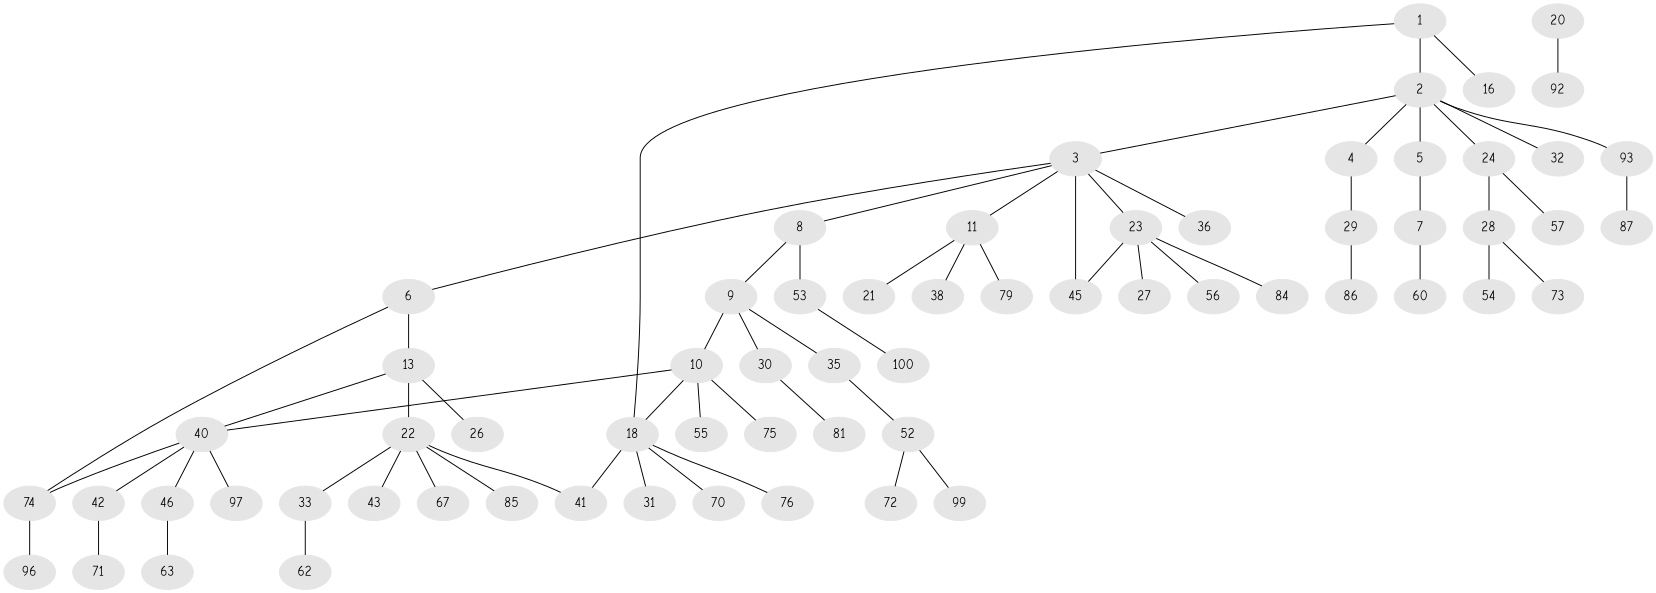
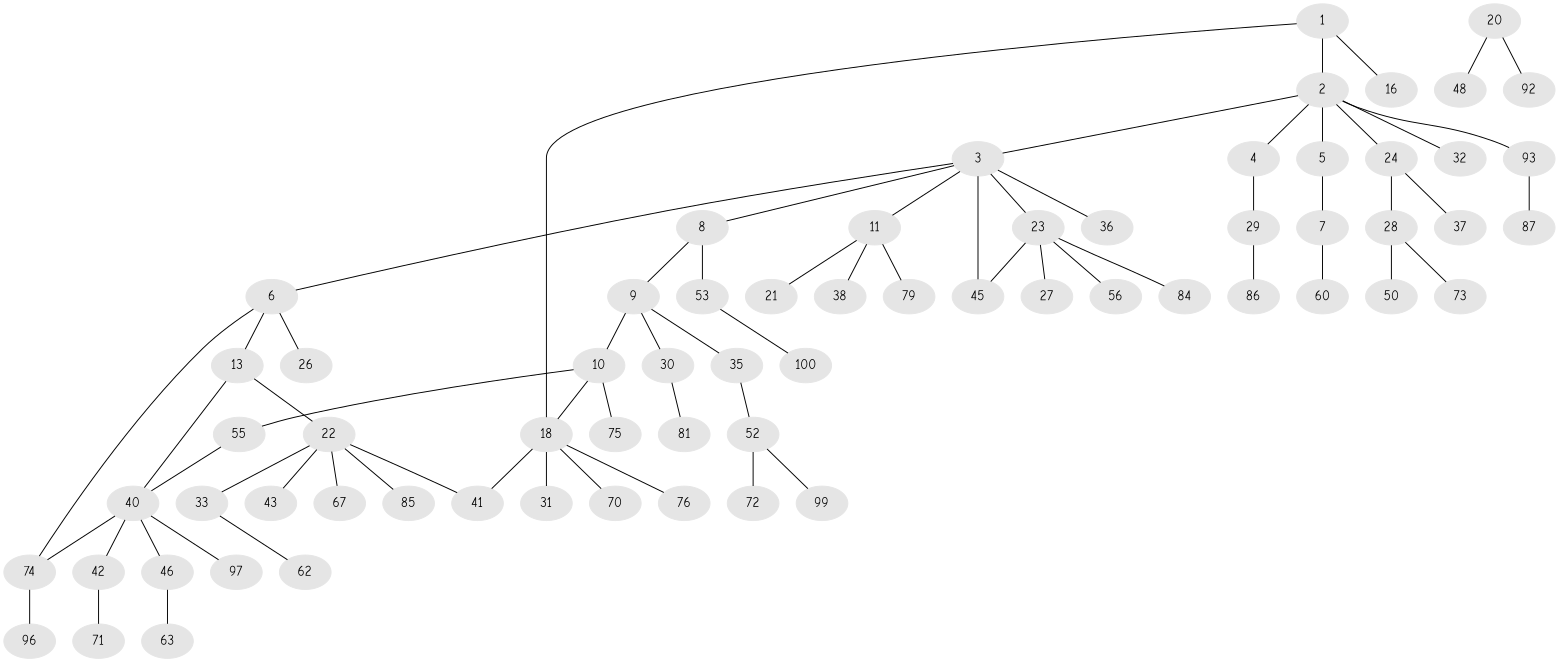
node "48": added
node "57": label "57" -> "37"
node "54": label "54" -> "50"
edge "13" -- "26": now "6" -- "26"
edge "10" -- "40": now "55" -- "40"
